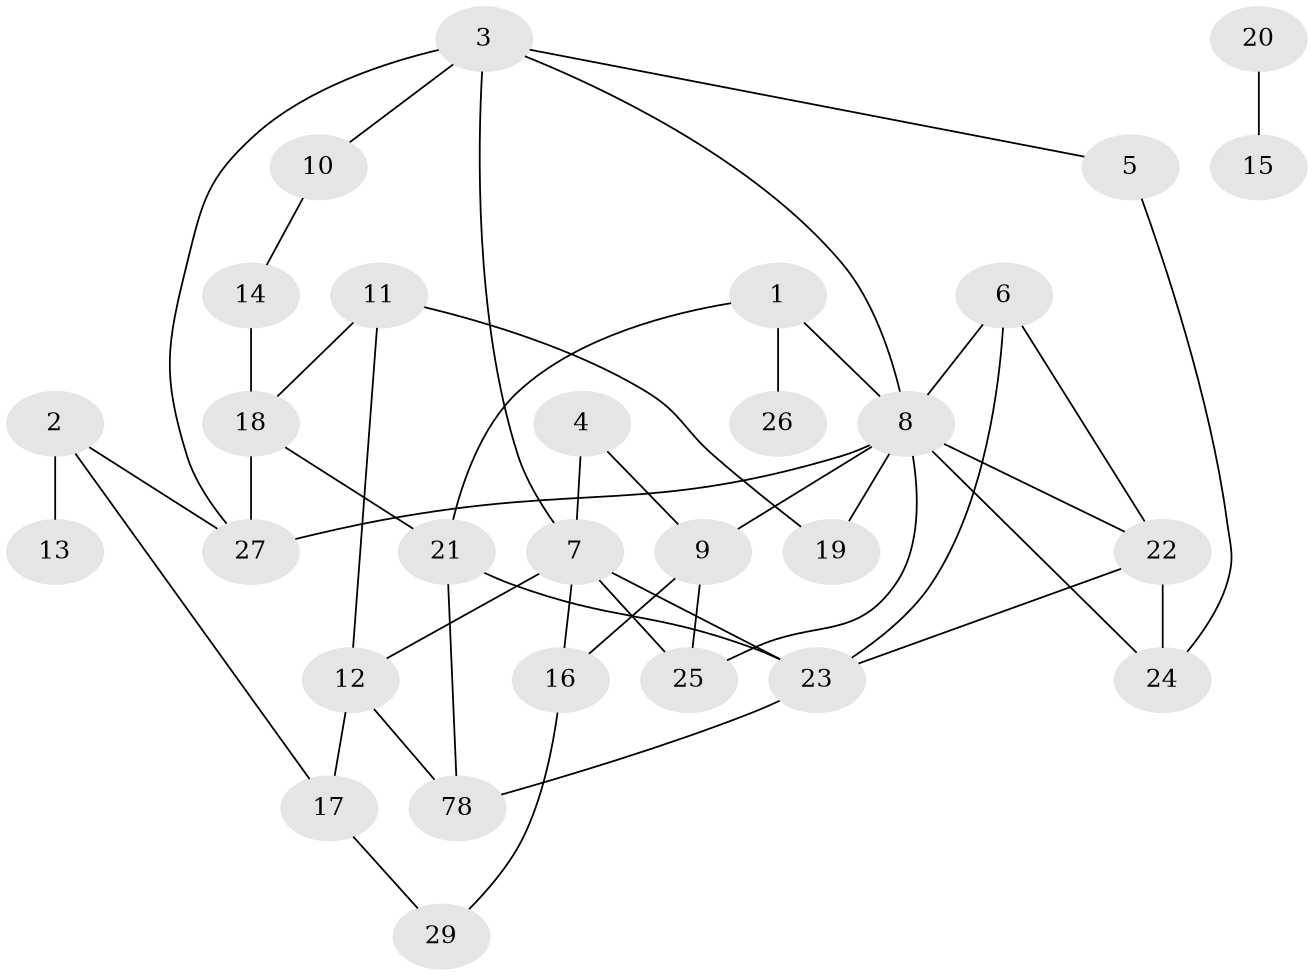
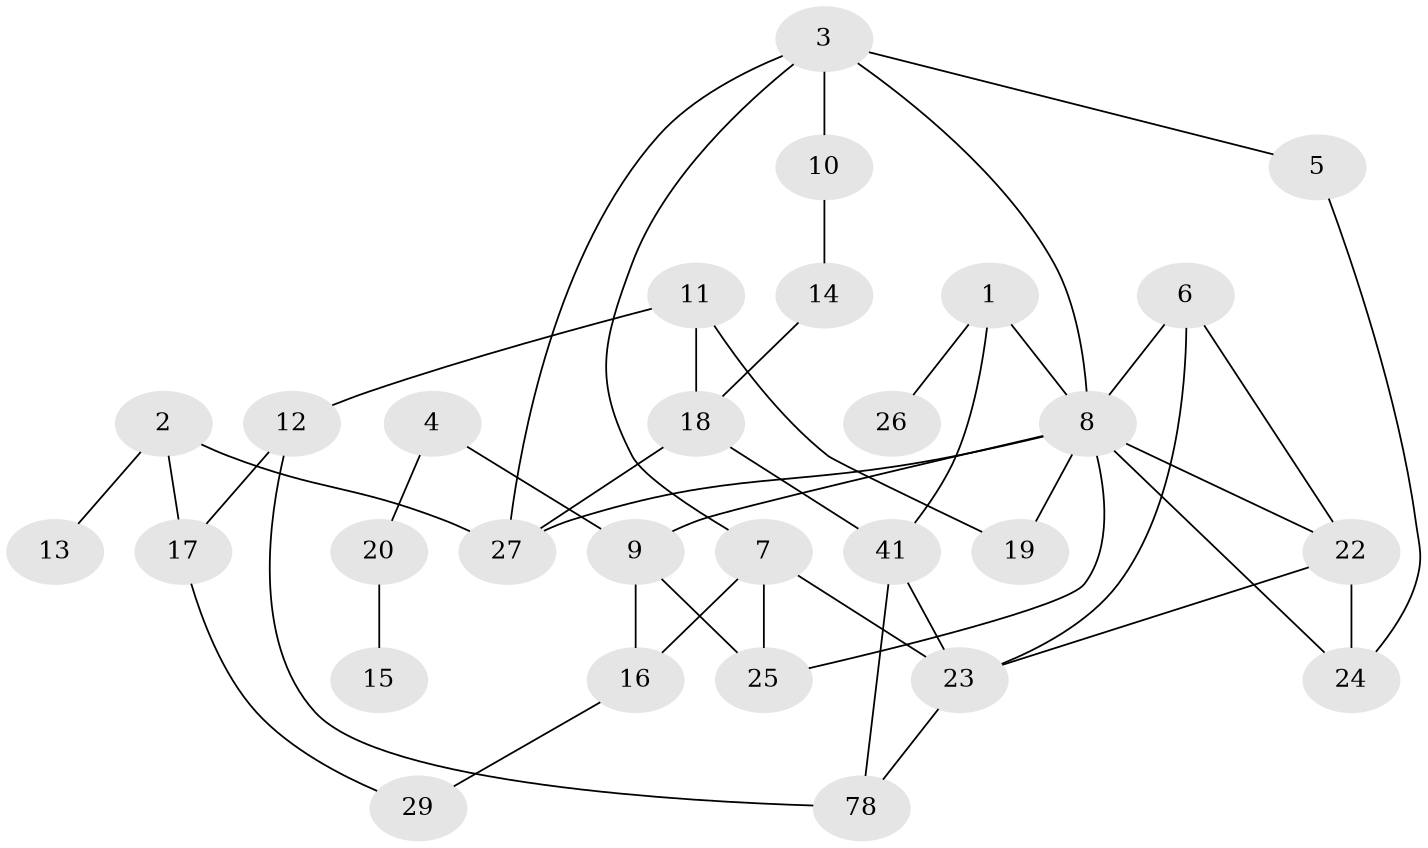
edge "4" -- "7": now "4" -- "20"
node "21": label "21" -> "41"
edge "7" -- "12": removed
